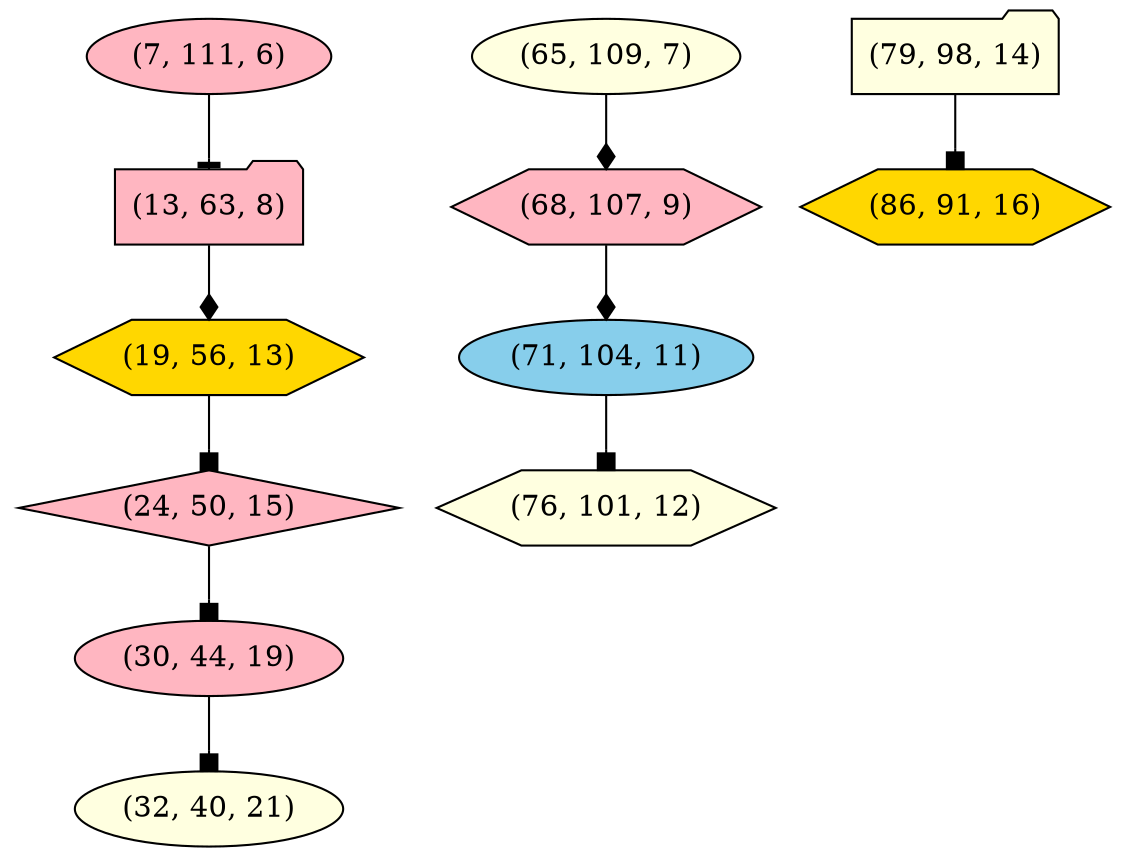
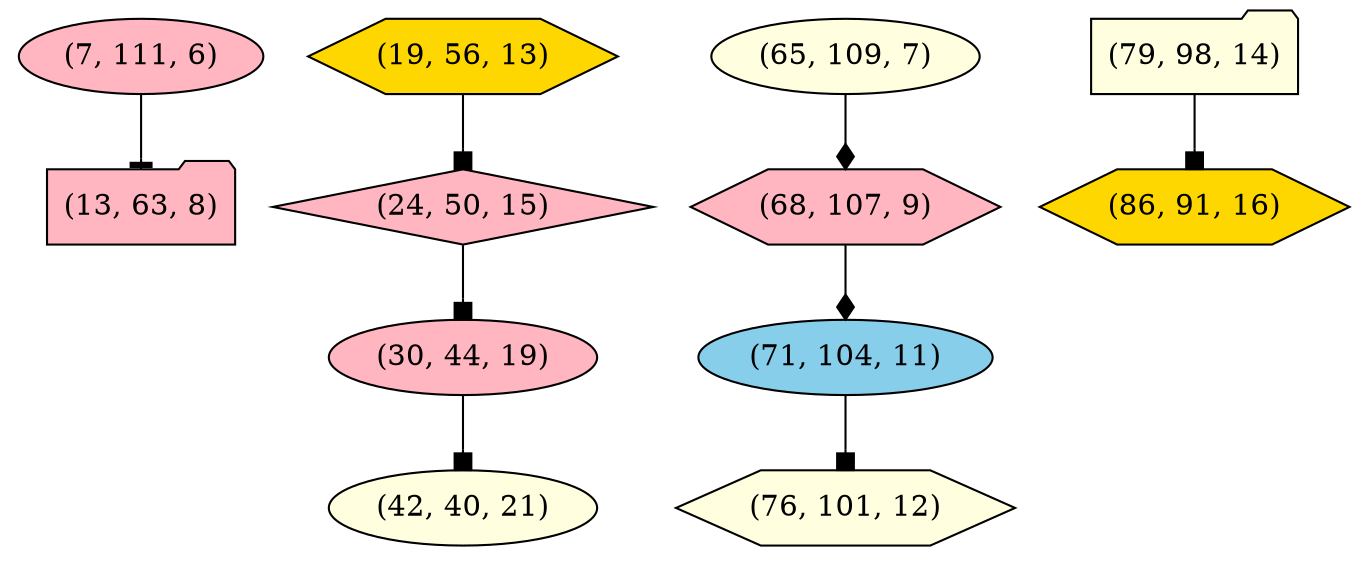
edge "(13, 63, 8)" -> "(19, 56, 13)": removed
node "(32, 40, 21)": label "(32, 40, 21)" -> "(42, 40, 21)"
